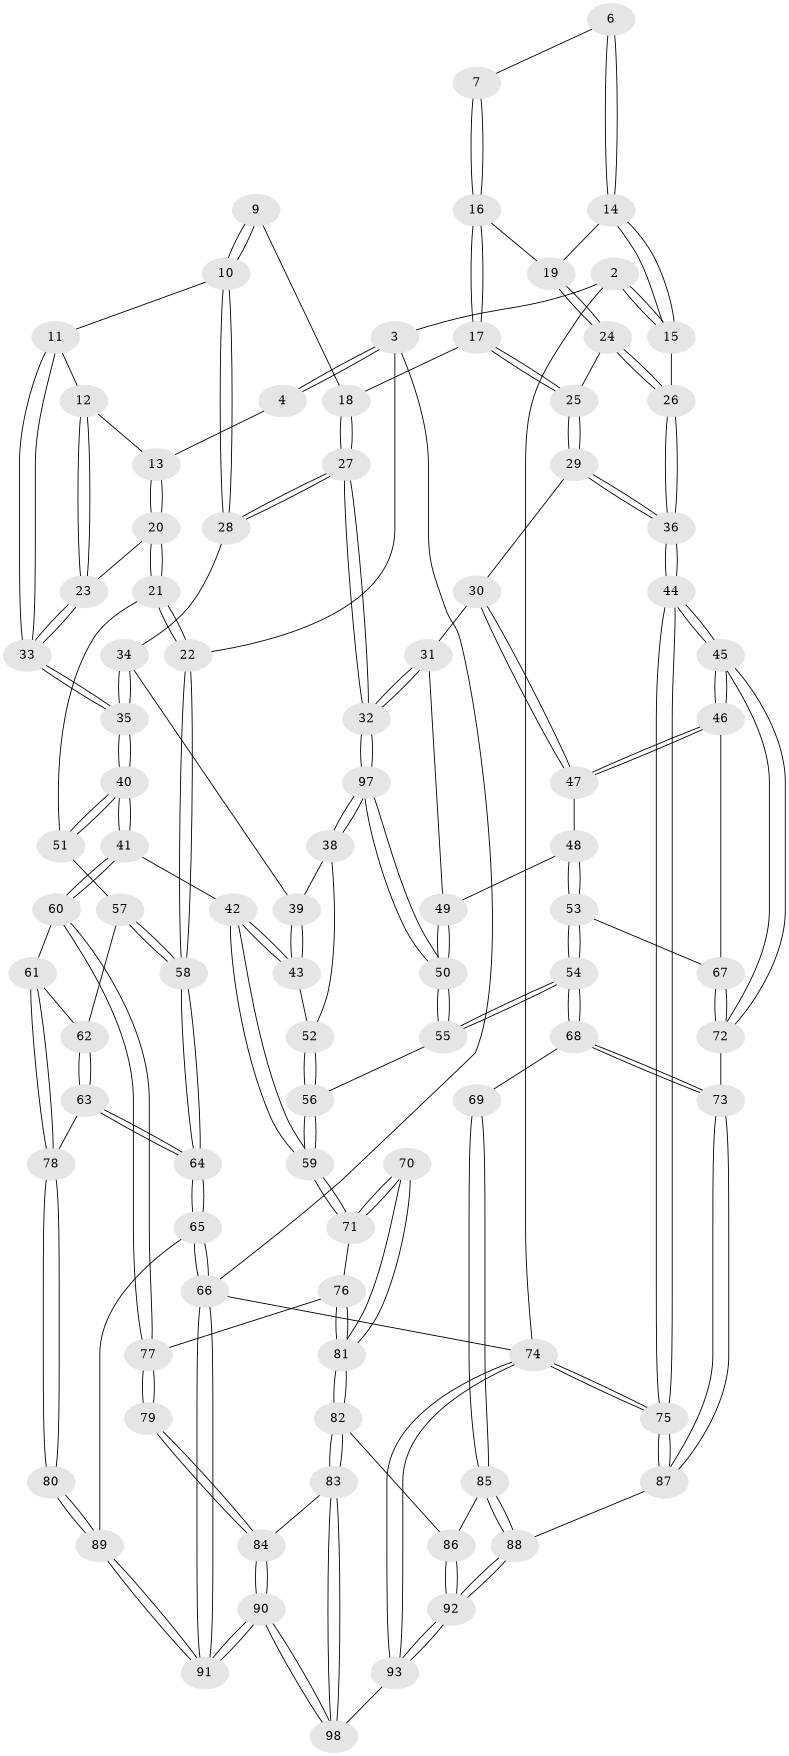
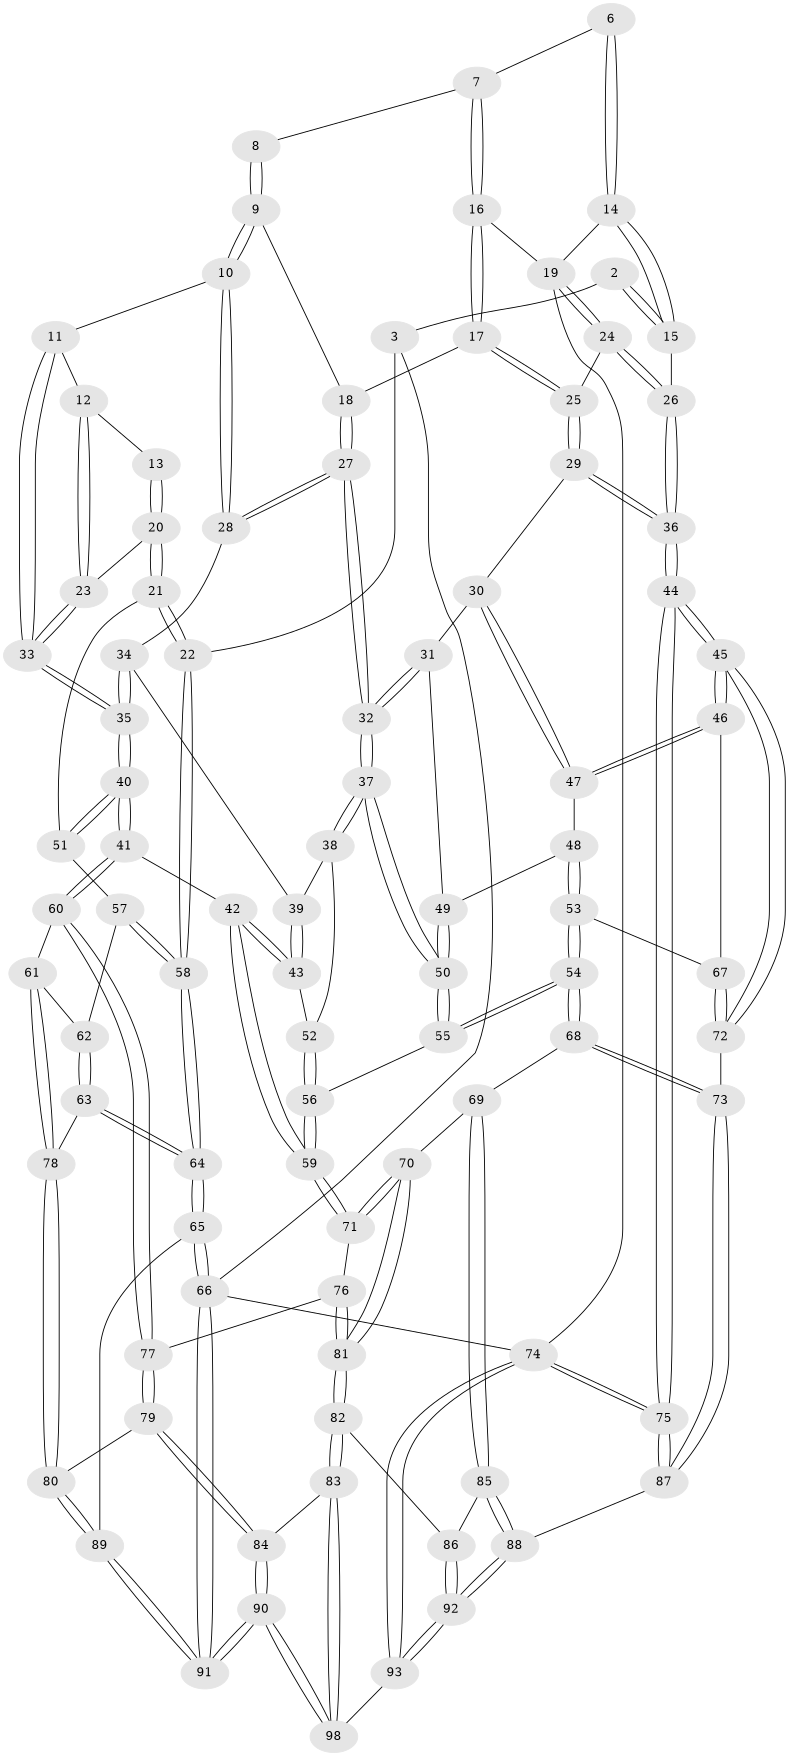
node "8": added
node "4": removed
node "97": label "97" -> "37"
edge "2" -- "74": now "19" -- "74"
edge "69" -- "70": added
edge "79" -- "80": added
